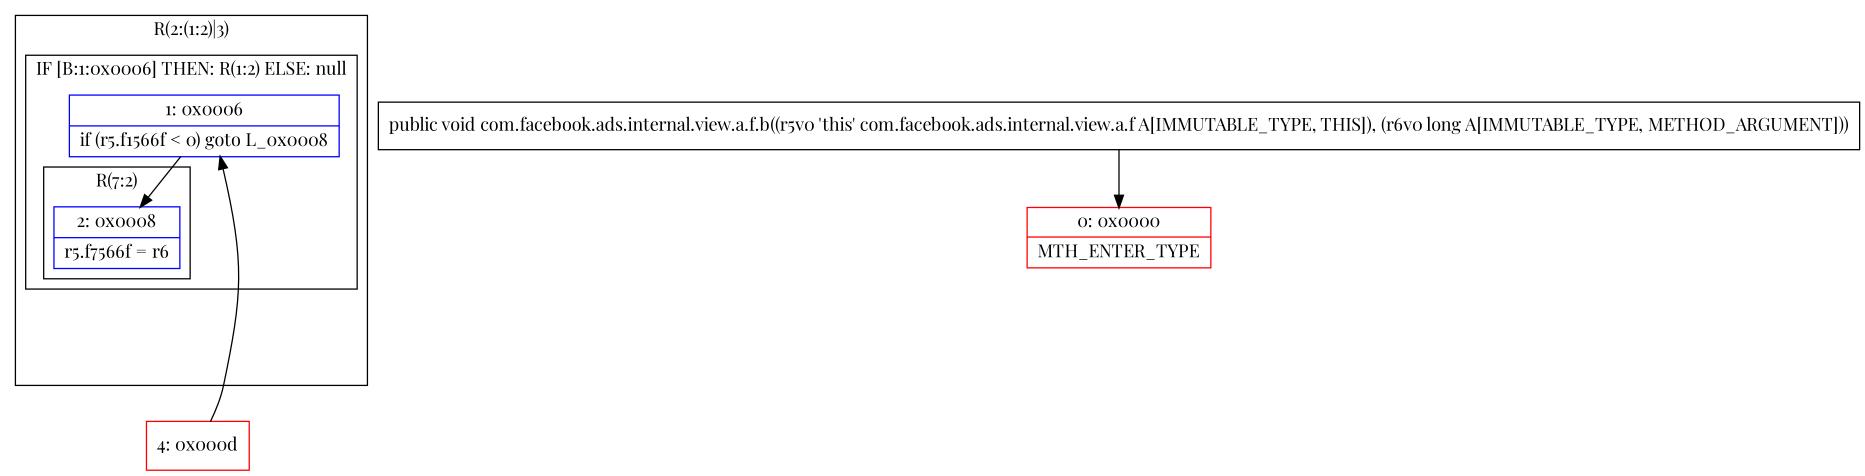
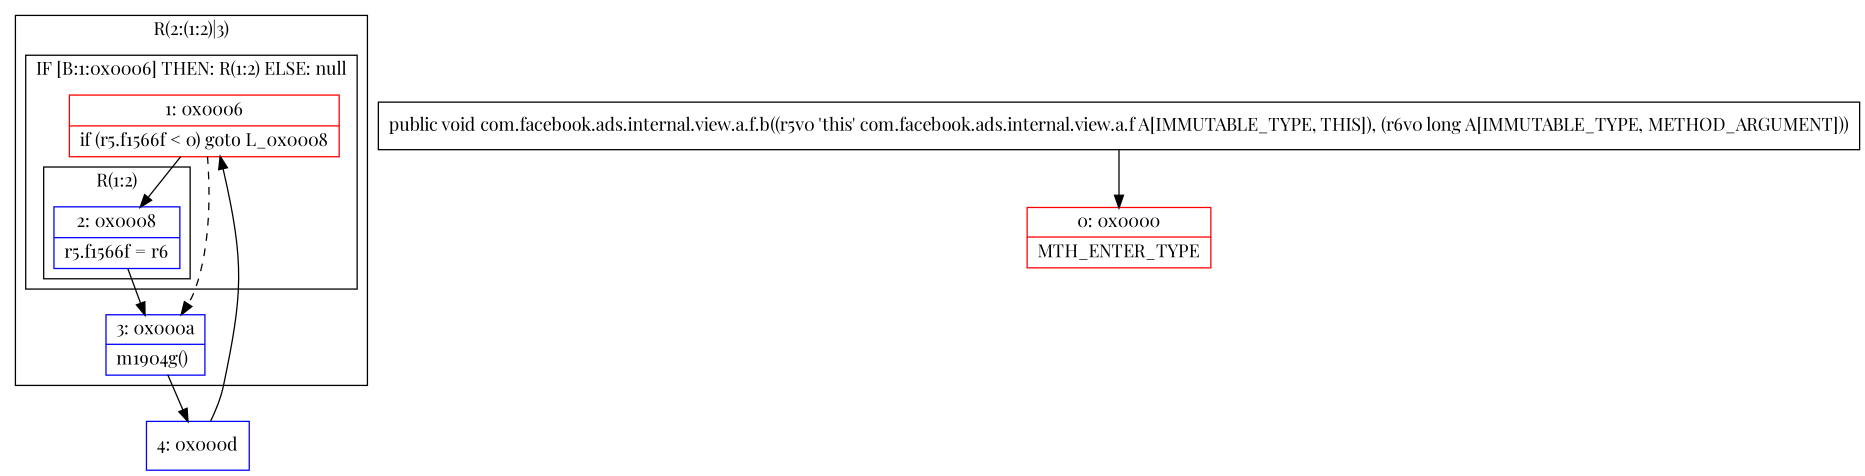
node "1: 0x0006": color blue -> red
cluster "R(7:2)": label "R(7:2)" -> "R(1:2)"
node "2: 0x0008": text "r5.f7566f = r6" -> "r5.f1566f = r6"
node "3: 0x000a": added
node "4: 0x000d": color red -> blue
